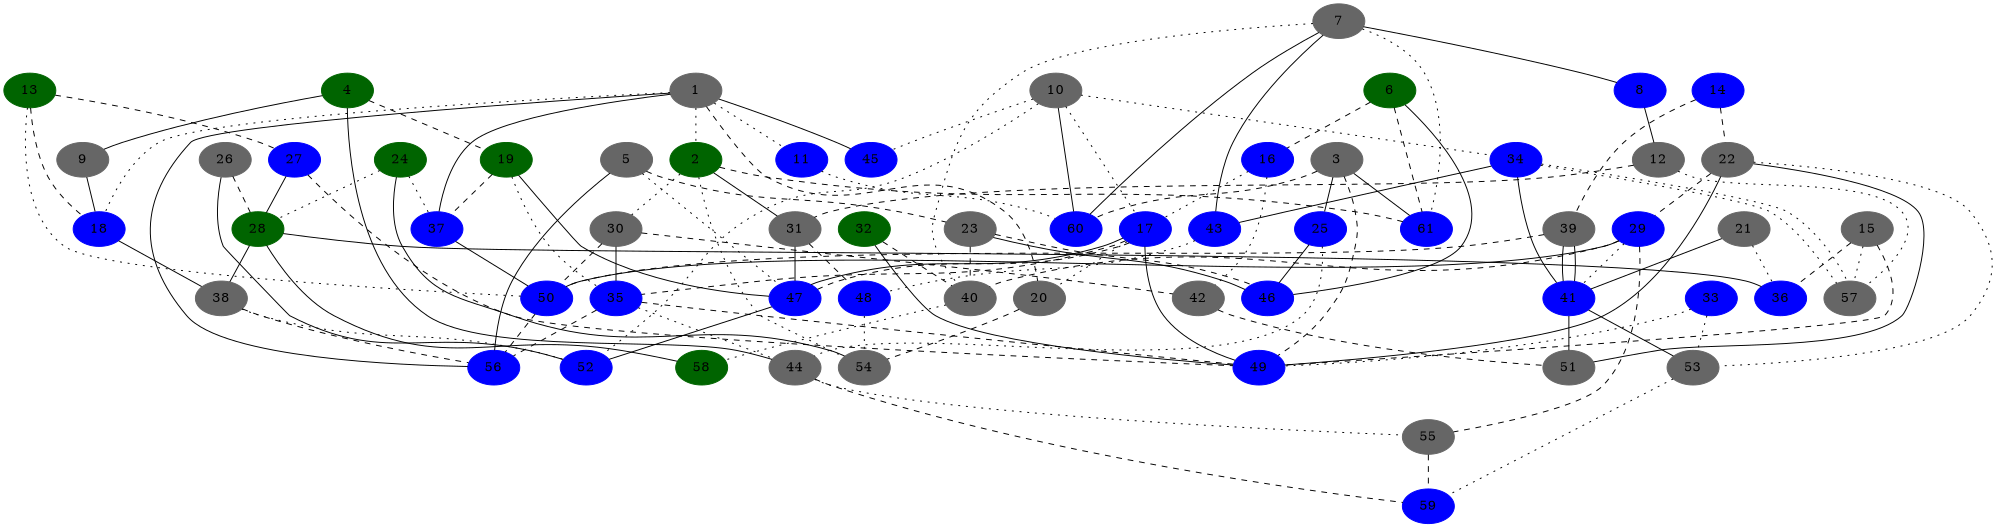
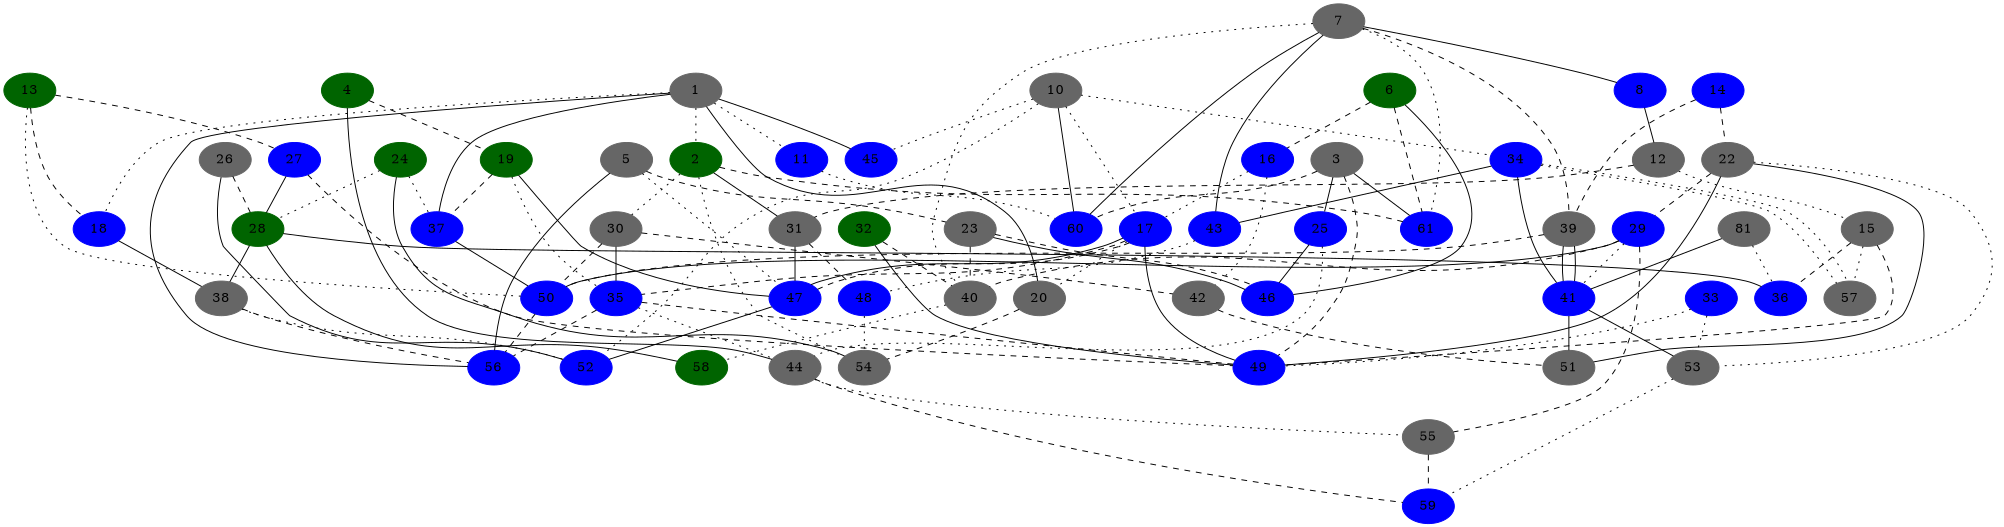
edge "7" -- "39": added
node "9": removed
edge "1" -- "20": style dashed -> solid
edge "12" -- "57": now "12" -- "15"
node "21": label "21" -> "81"
